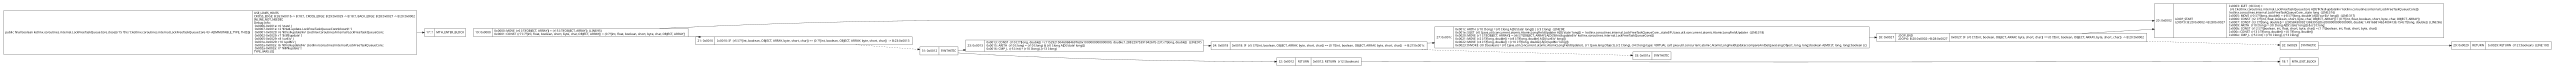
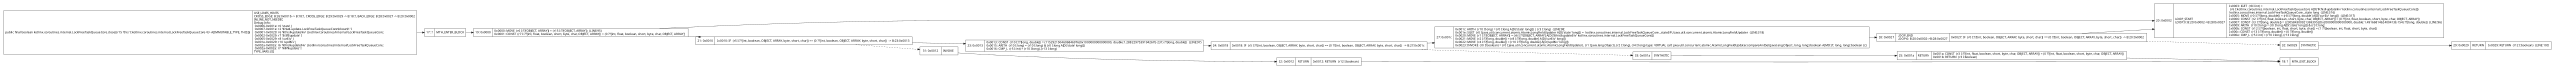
edge "17: ?" -> "19: 0x0000": added
edge "31: 0x0012" -> "23: 0x0013": now "21: 0x0010" -> "23: 0x0013"
node "31: 0x0012": text "SYNTHETIC" -> "INVOKE"
node "25: 0x001a": added
